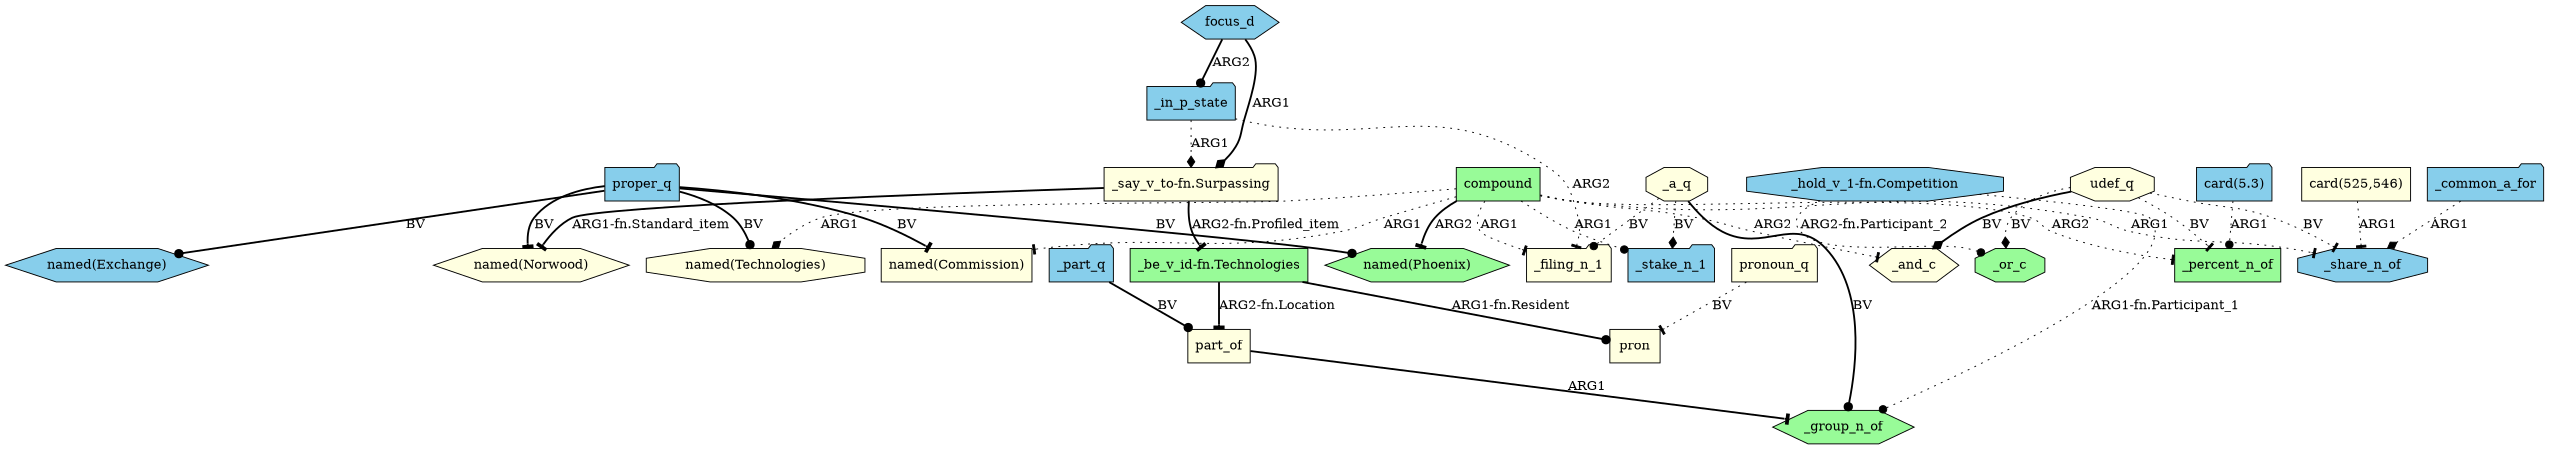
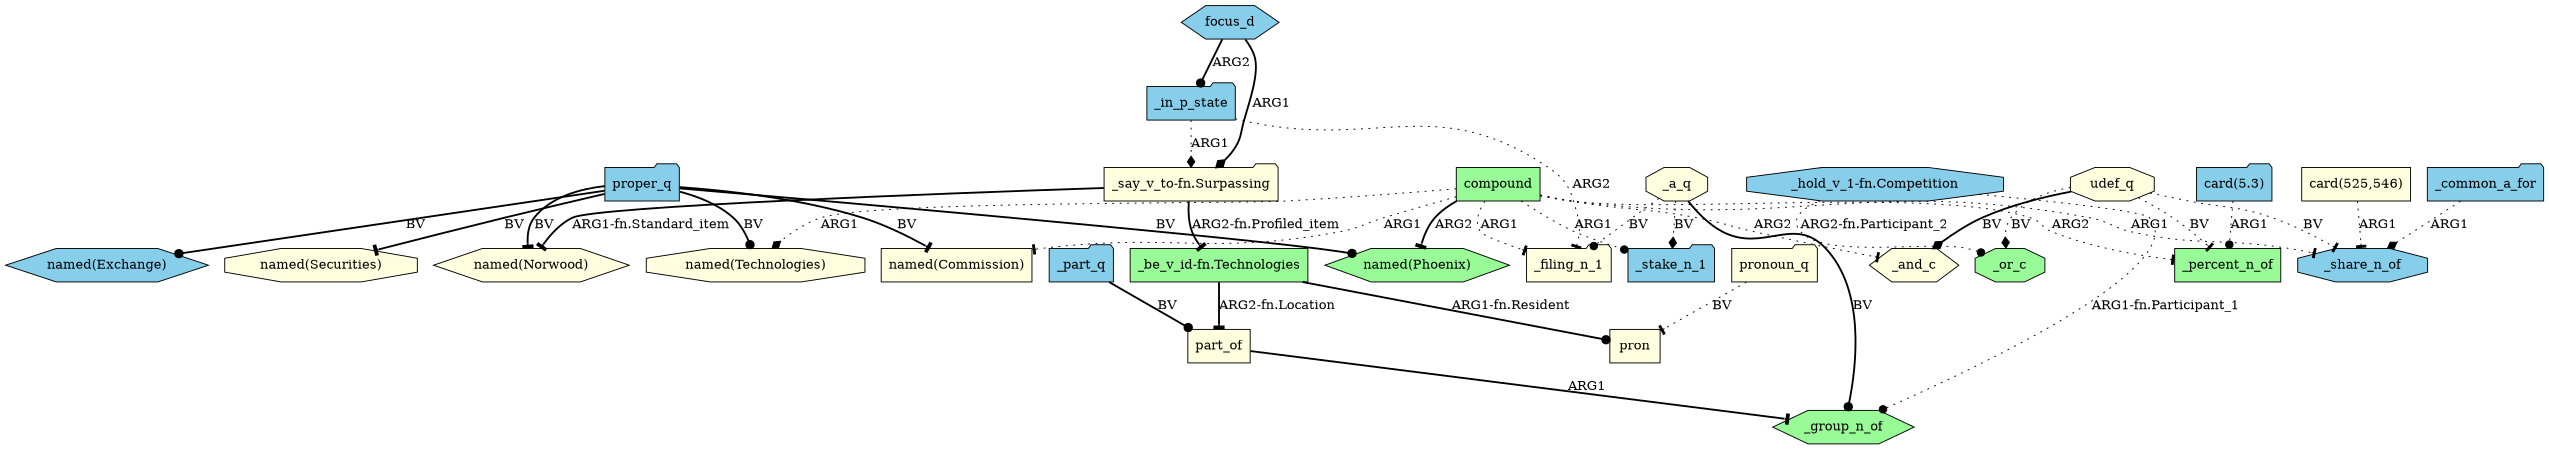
node "named(Securities)": added
